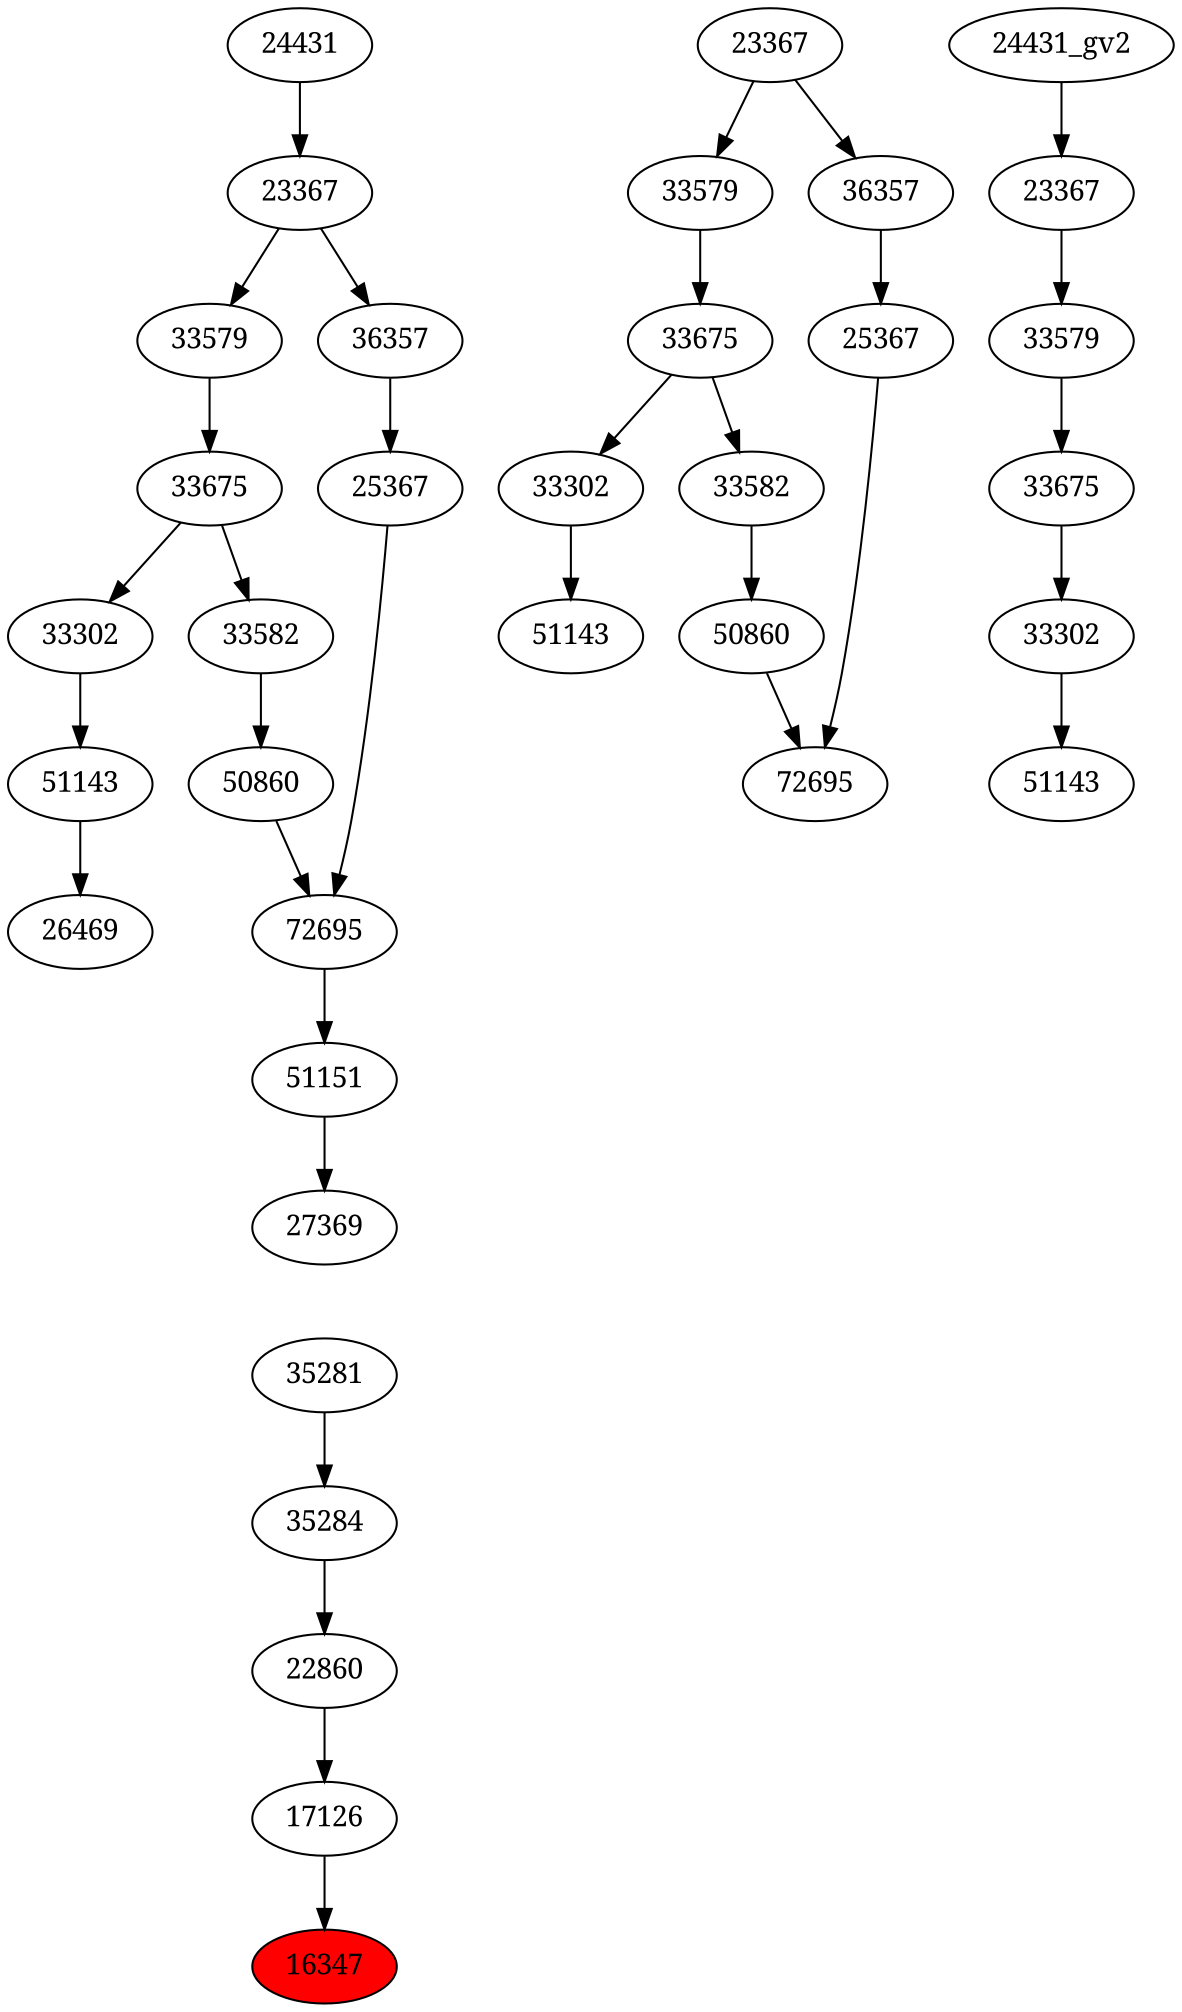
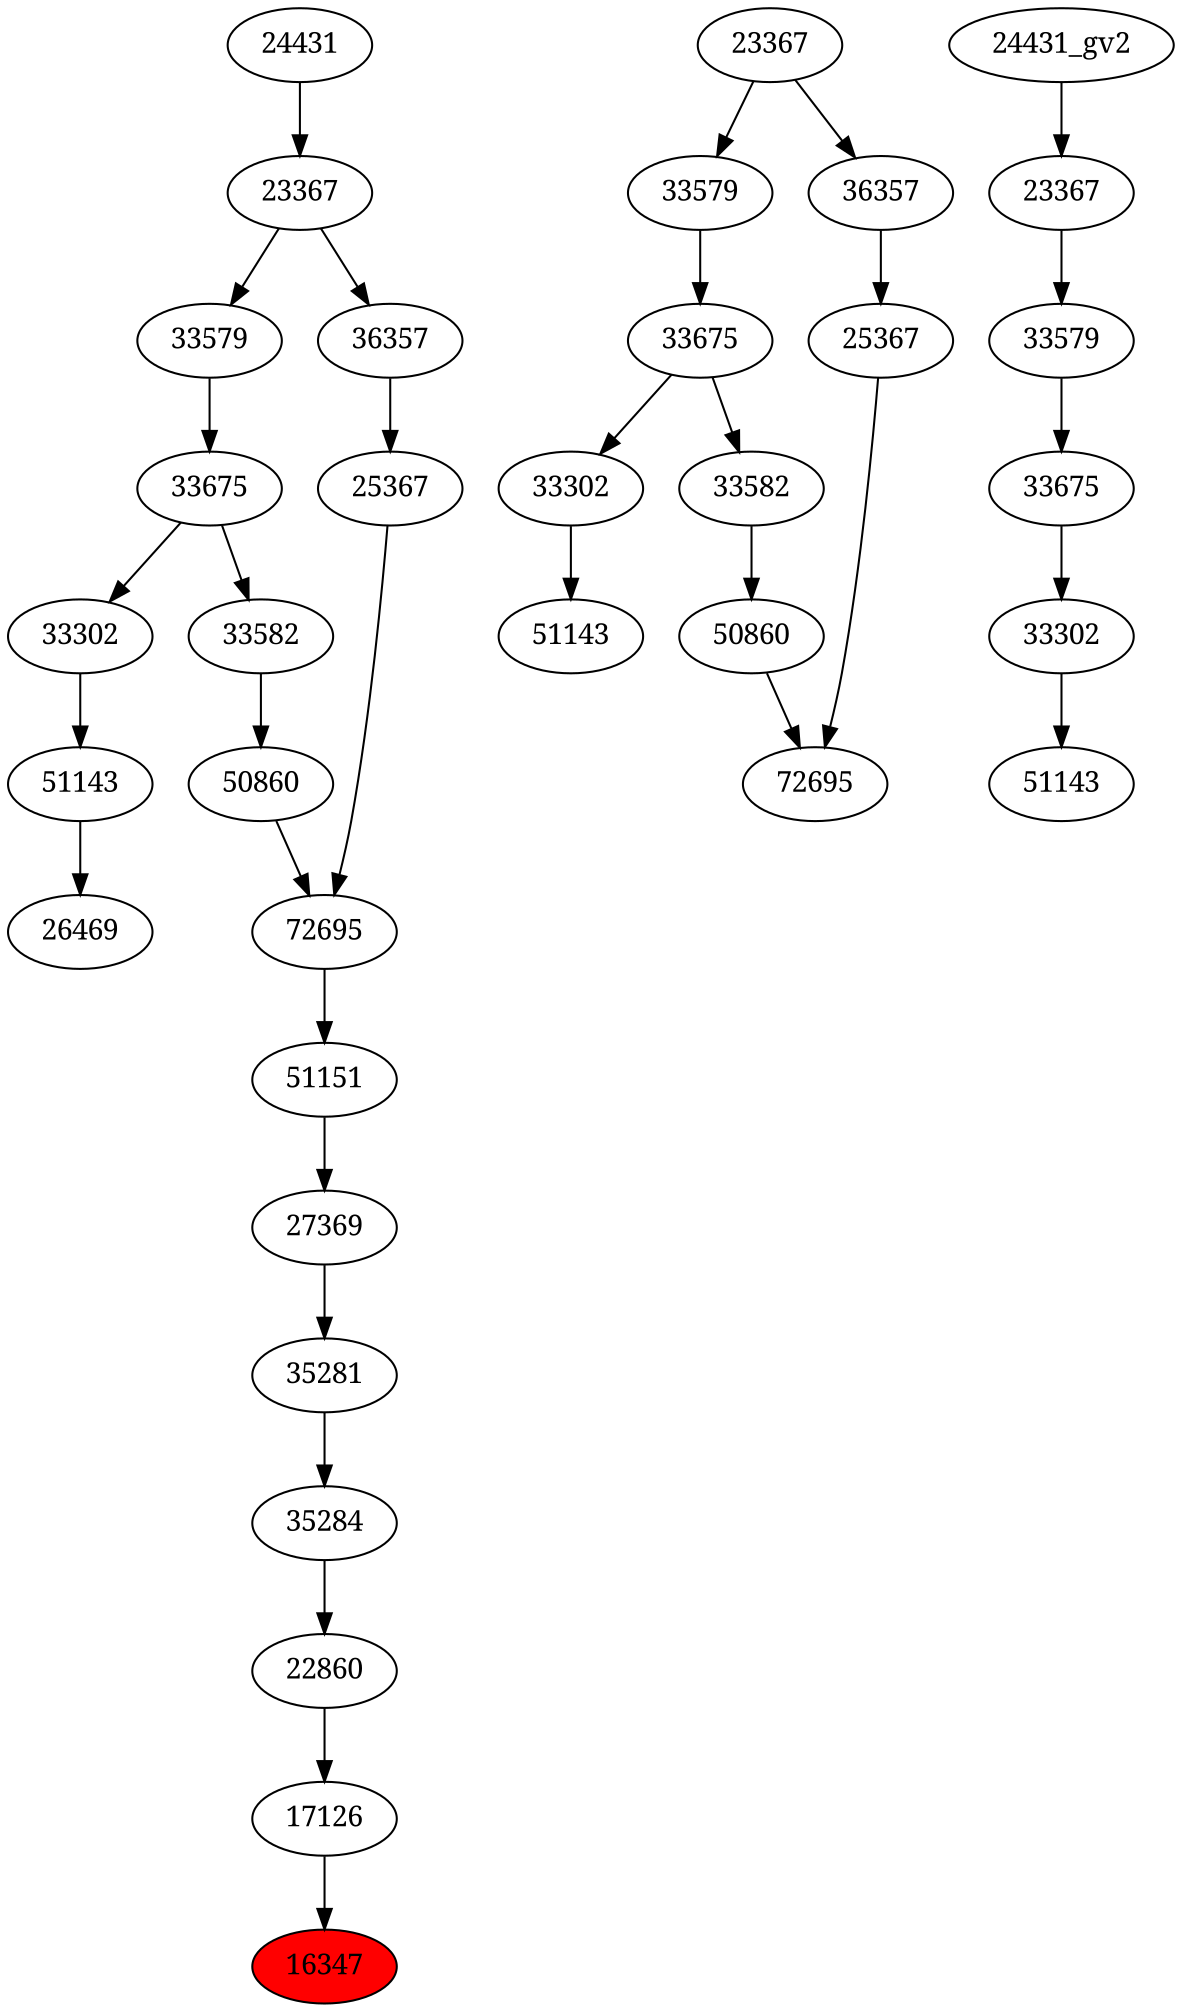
edge "27369" -> "35281": added
